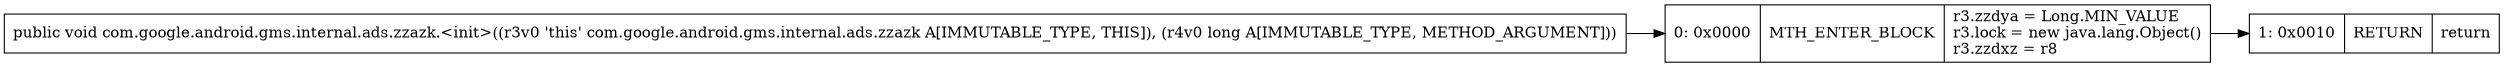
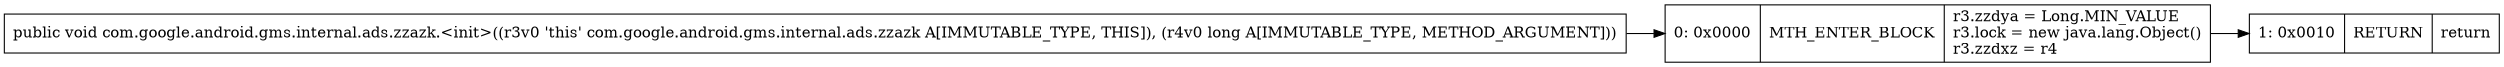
node "0: 0x0000": text "r3.zzdxz = r8" -> "r3.zzdxz = r4"
